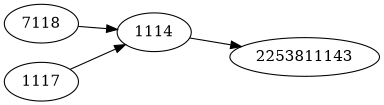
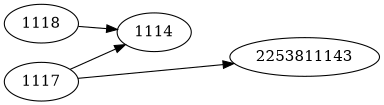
node "7118": label "7118" -> "1118"
edge "1114" -> "2253811143": now "1117" -> "2253811143"
